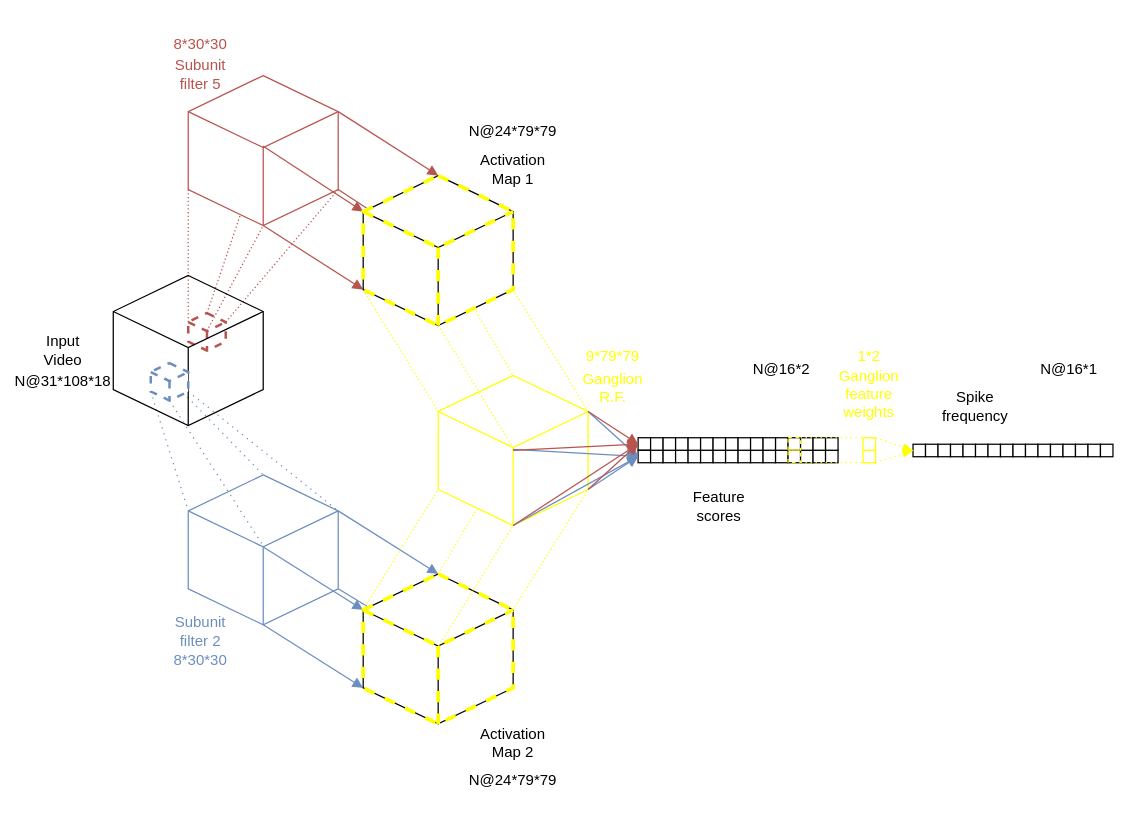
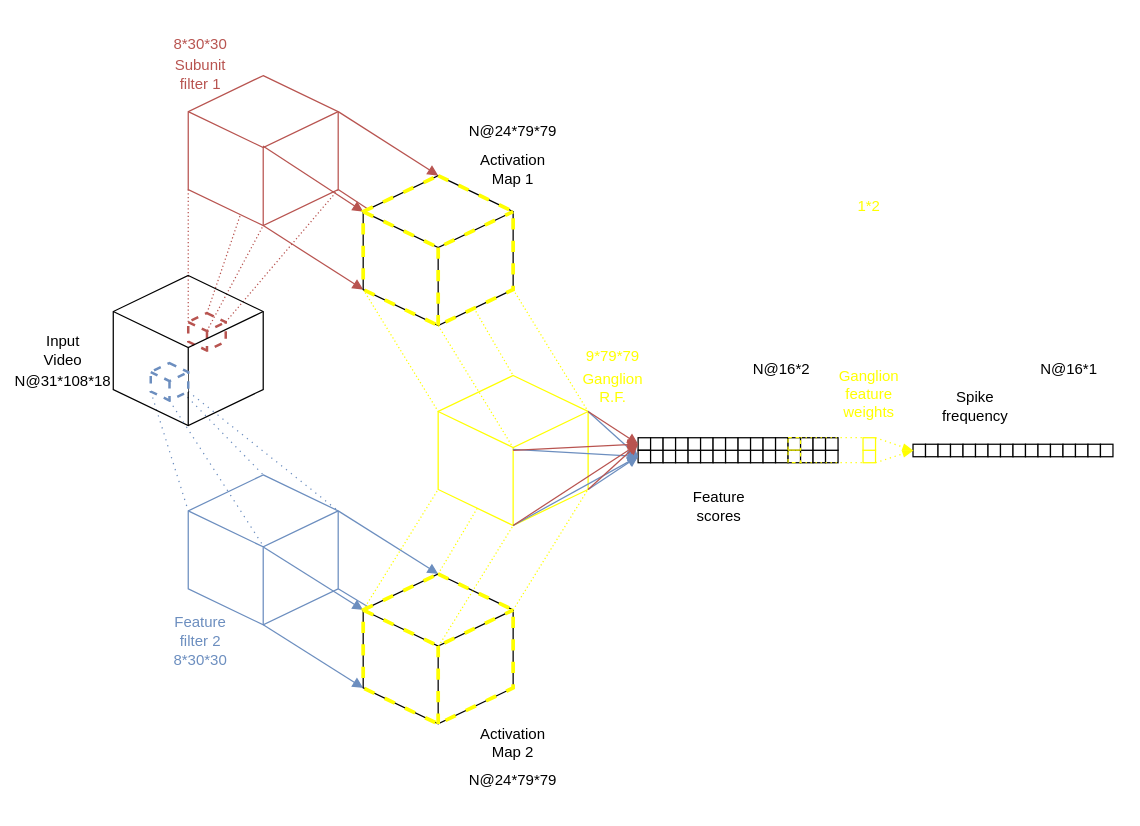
node "Subunit filter 5": label "Subunit filter 5" -> "Subunit filter 1"
node "1*2": moved (869, 357) -> (869, 207)
node "Subunit filter 2": label "Subunit filter 2" -> "Feature filter 2"
